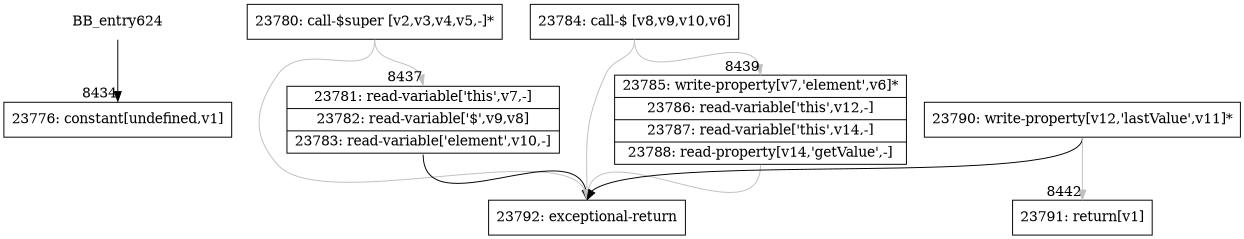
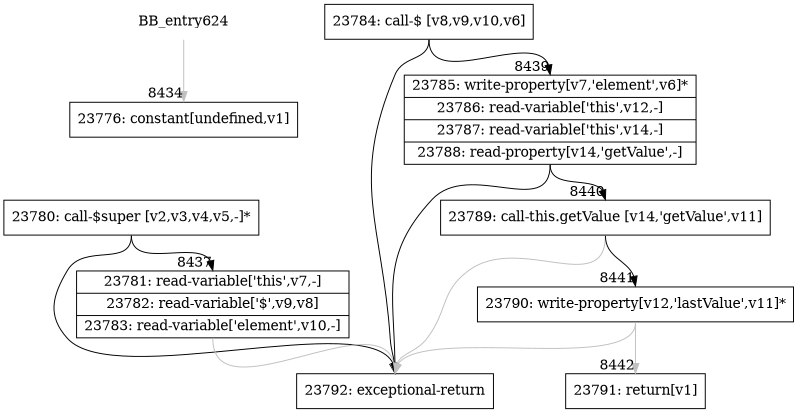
edge "23784: call-$ [v8,v9,v10,v6]" -> "23785: write-property[v7,'element',v6]*": color gray -> black
edge "23780: call-$super [v2,v3,v4,v5,-]*" -> "23781: read-variable['this',v7,-]": color gray -> black
edge "BB_entry624" -> "23776: constant[undefined,v1]": color black -> gray
edge "23784: call-$ [v8,v9,v10,v6]" -> "23792: exceptional-return": color gray -> black
edge "23790: write-property[v12,'lastValue',v11]*" -> "23792: exceptional-return": color black -> gray
edge "23781: read-variable['this',v7,-]" -> "23792: exceptional-return": color black -> gray
edge "23780: call-$super [v2,v3,v4,v5,-]*" -> "23792: exceptional-return": color gray -> black
edge "23785: write-property[v7,'element',v6]*" -> "23792: exceptional-return": color gray -> black
node "23789: call-this.getValue [v14,'getValue',v11]": added
